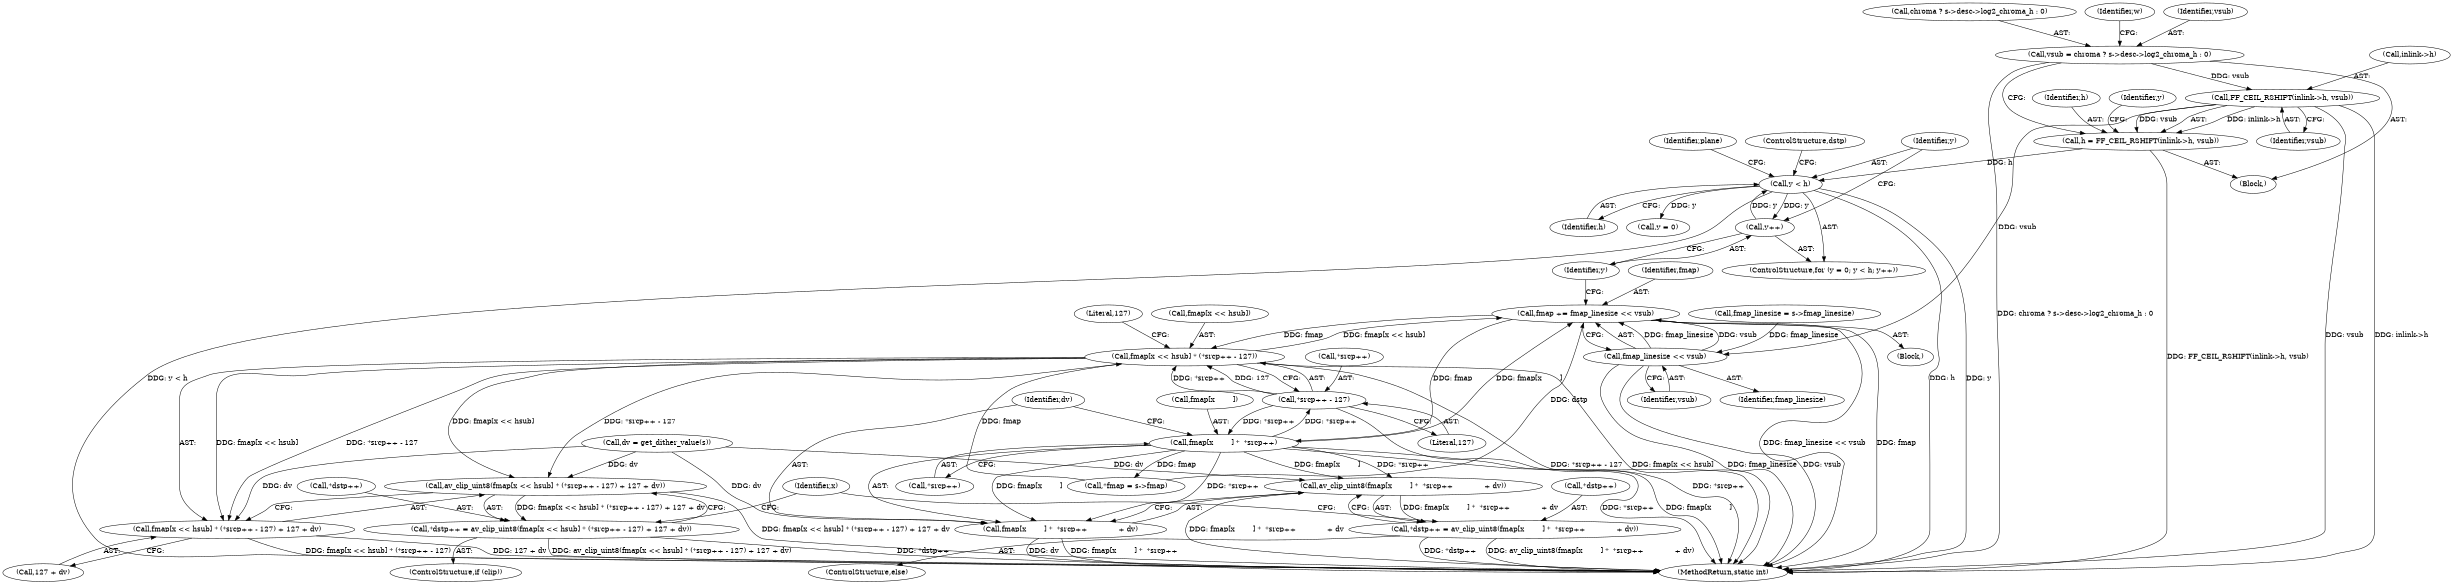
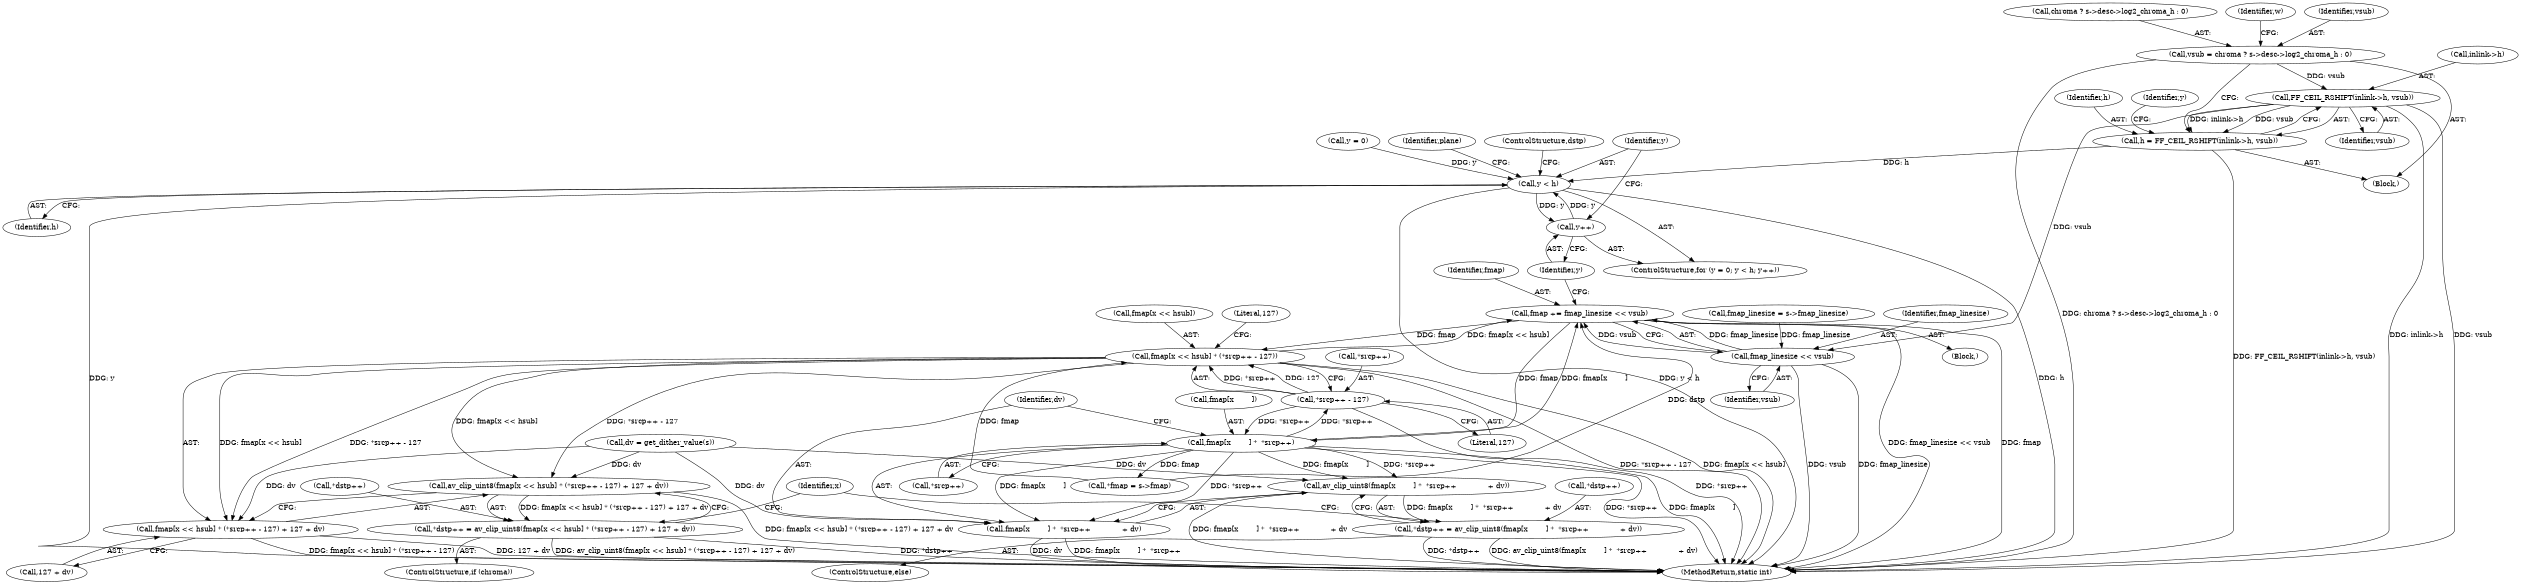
edge "(Call,h = FF_CEIL_RSHIFT(inlink->h, vsub))" -> "(Call,FF_CEIL_RSHIFT(inlink->h, vsub))": added, label "CFG:"
edge "(Call,y < h)" -> "(Call,y = 0)": reversed
edge "(Call,fmap_linesize << vsub)" -> "(Identifier,fmap_linesize)": reversed
node "(ControlStructure,if (clip))": label "(ControlStructure,if (clip))" -> "(ControlStructure,if (chroma))"
